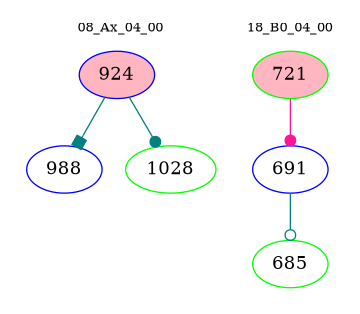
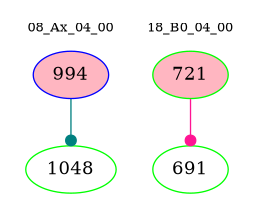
node "924": label "924" -> "994"
node "988": removed
node "1028": label "1028" -> "1048"
node "691": color blue -> green
node "685": removed
